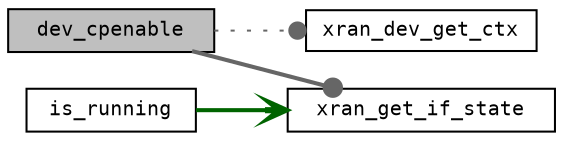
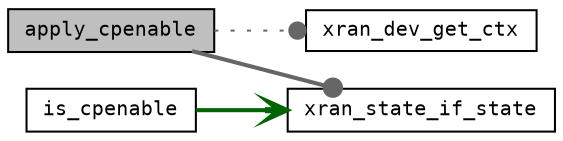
node "dev_cpenable": label "dev_cpenable" -> "apply_cpenable"
node "is_running": label "is_running" -> "is_cpenable"
node "xran_get_if_state": label "xran_get_if_state" -> "xran_state_if_state"
